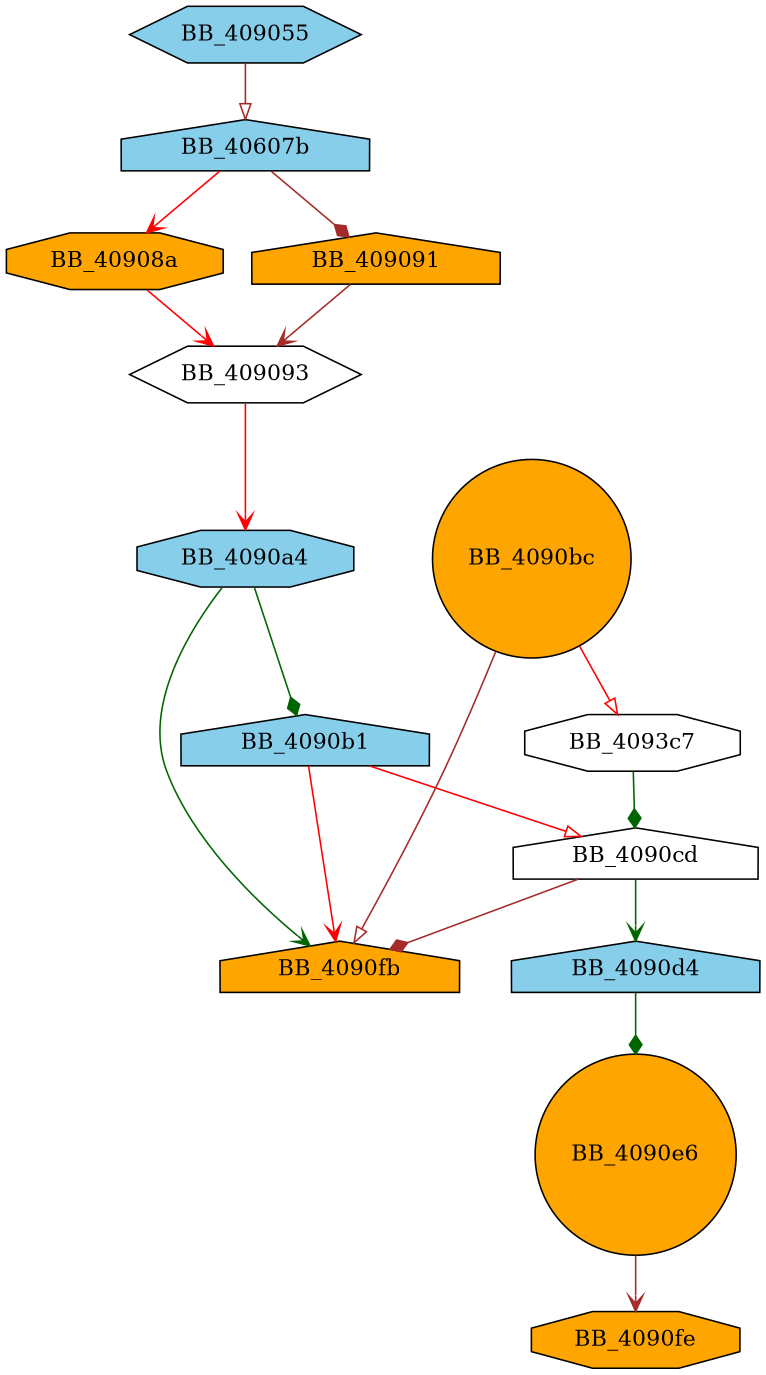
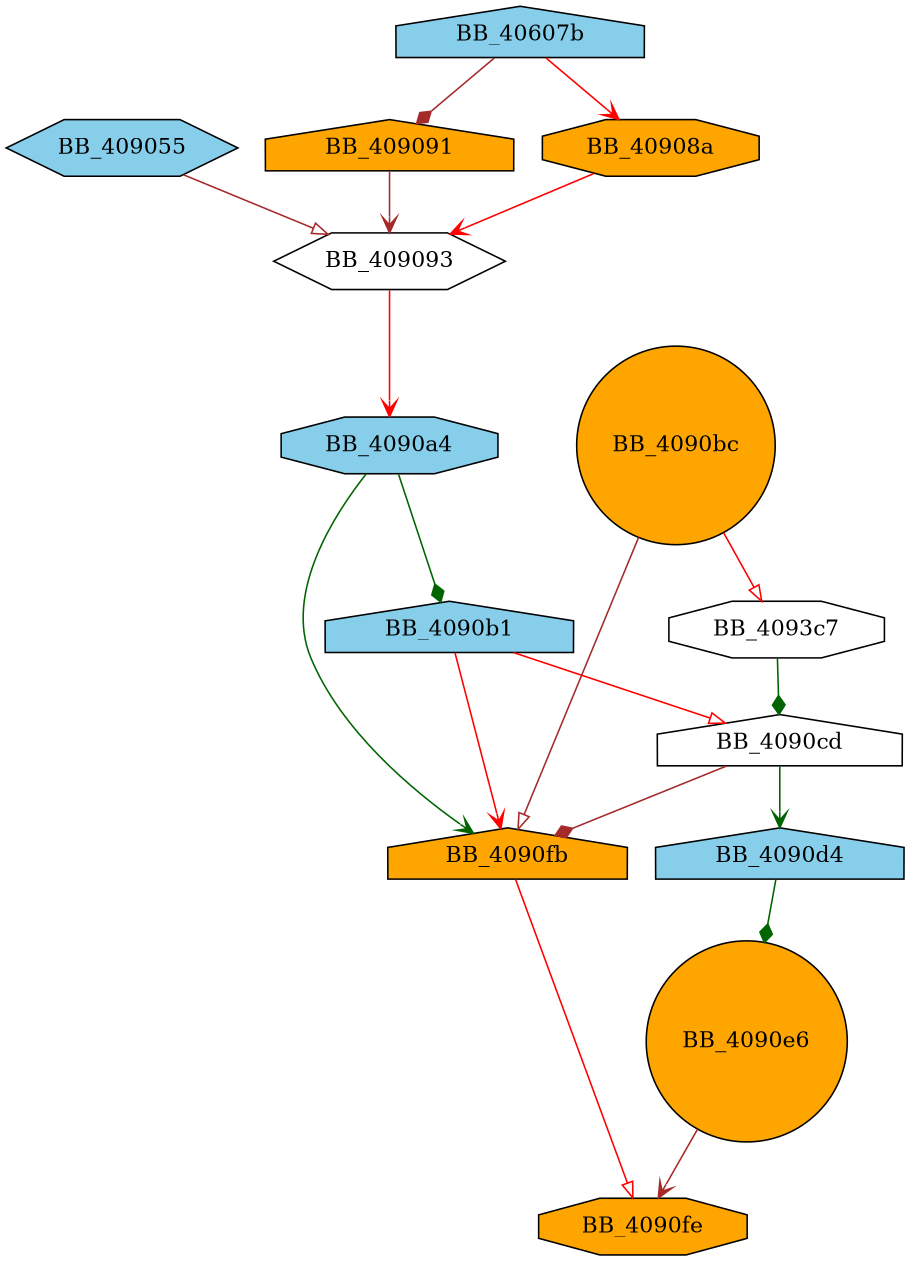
edge "BB_409055" -> "BB_40607b": now "BB_409055" -> "BB_409093"
edge "BB_4090fb" -> "BB_4090fe": added
